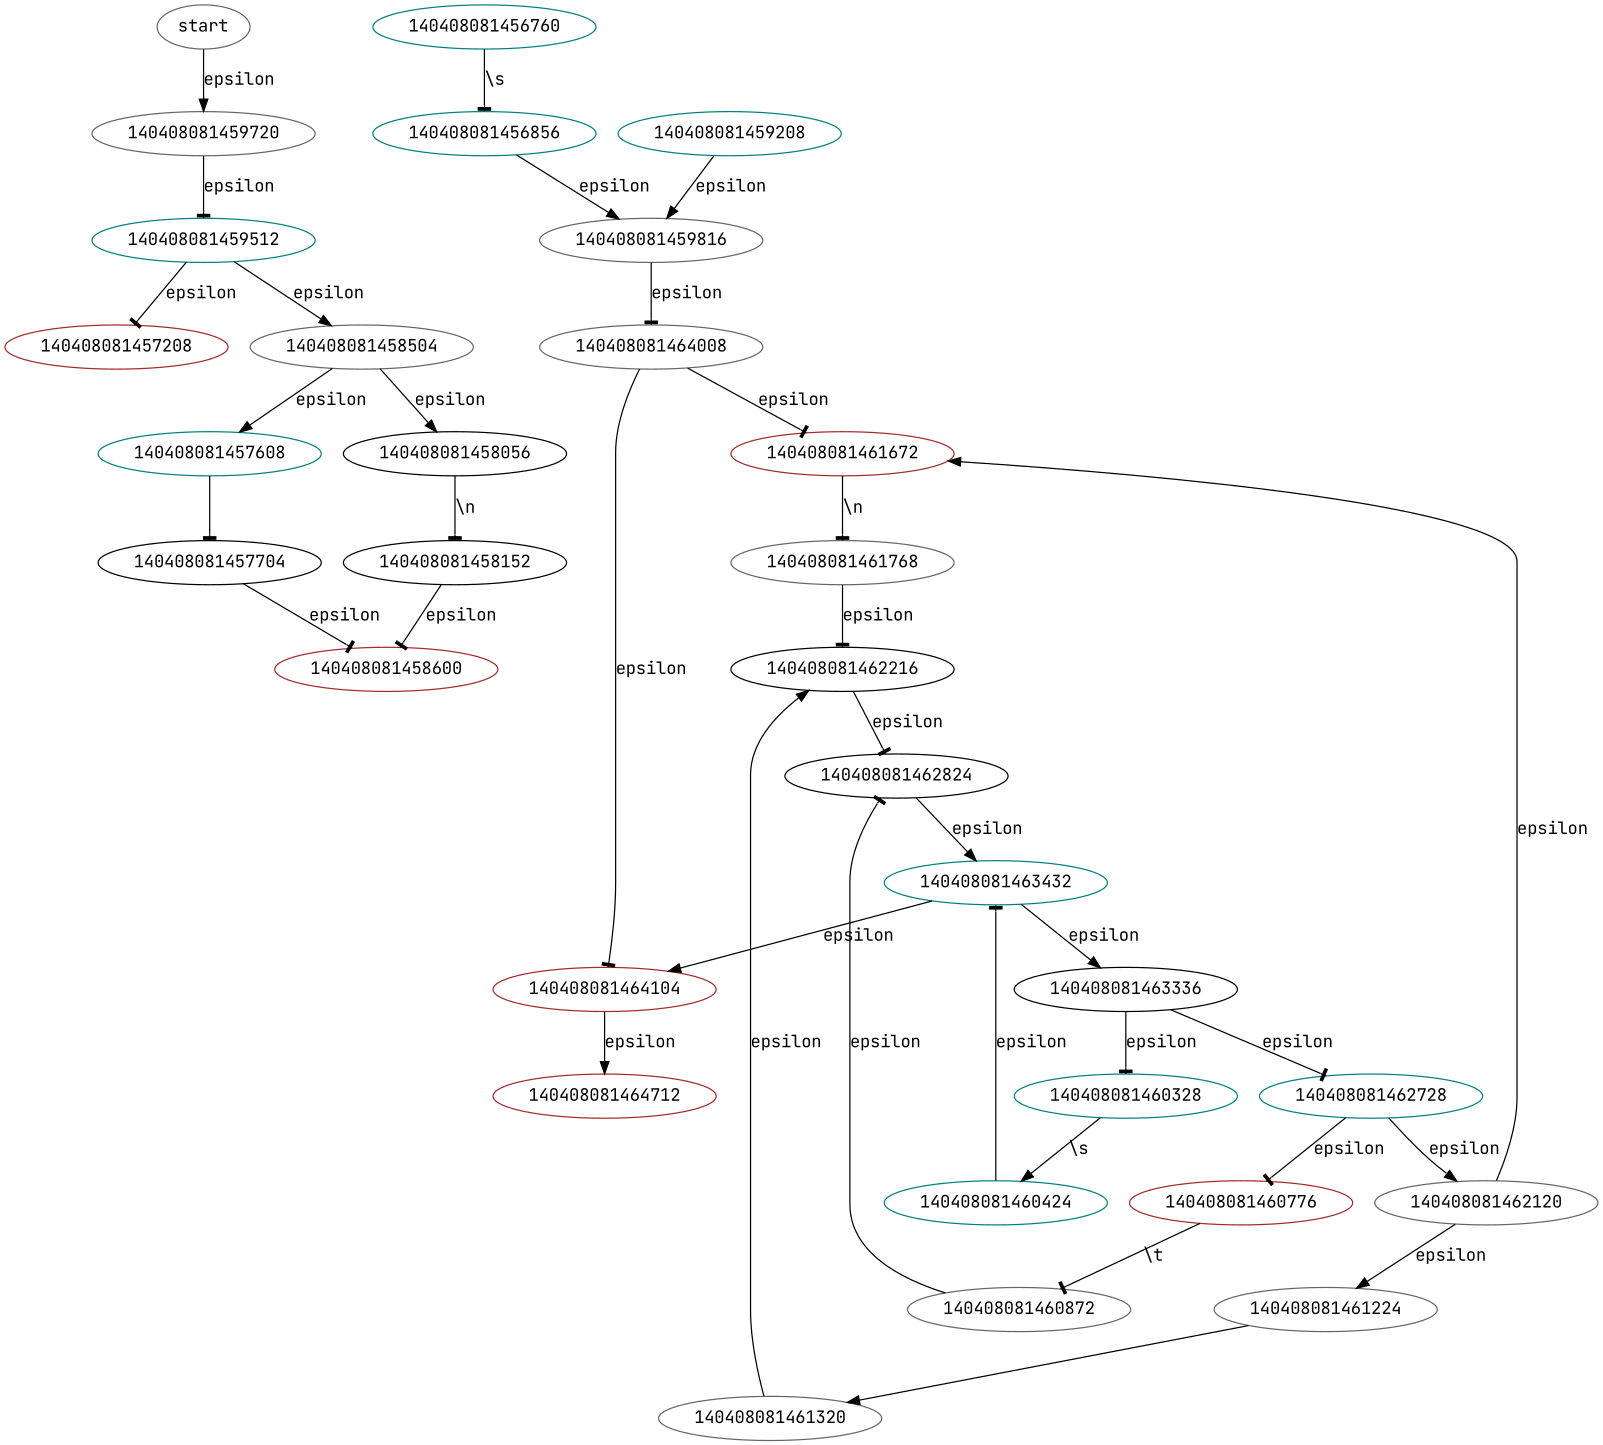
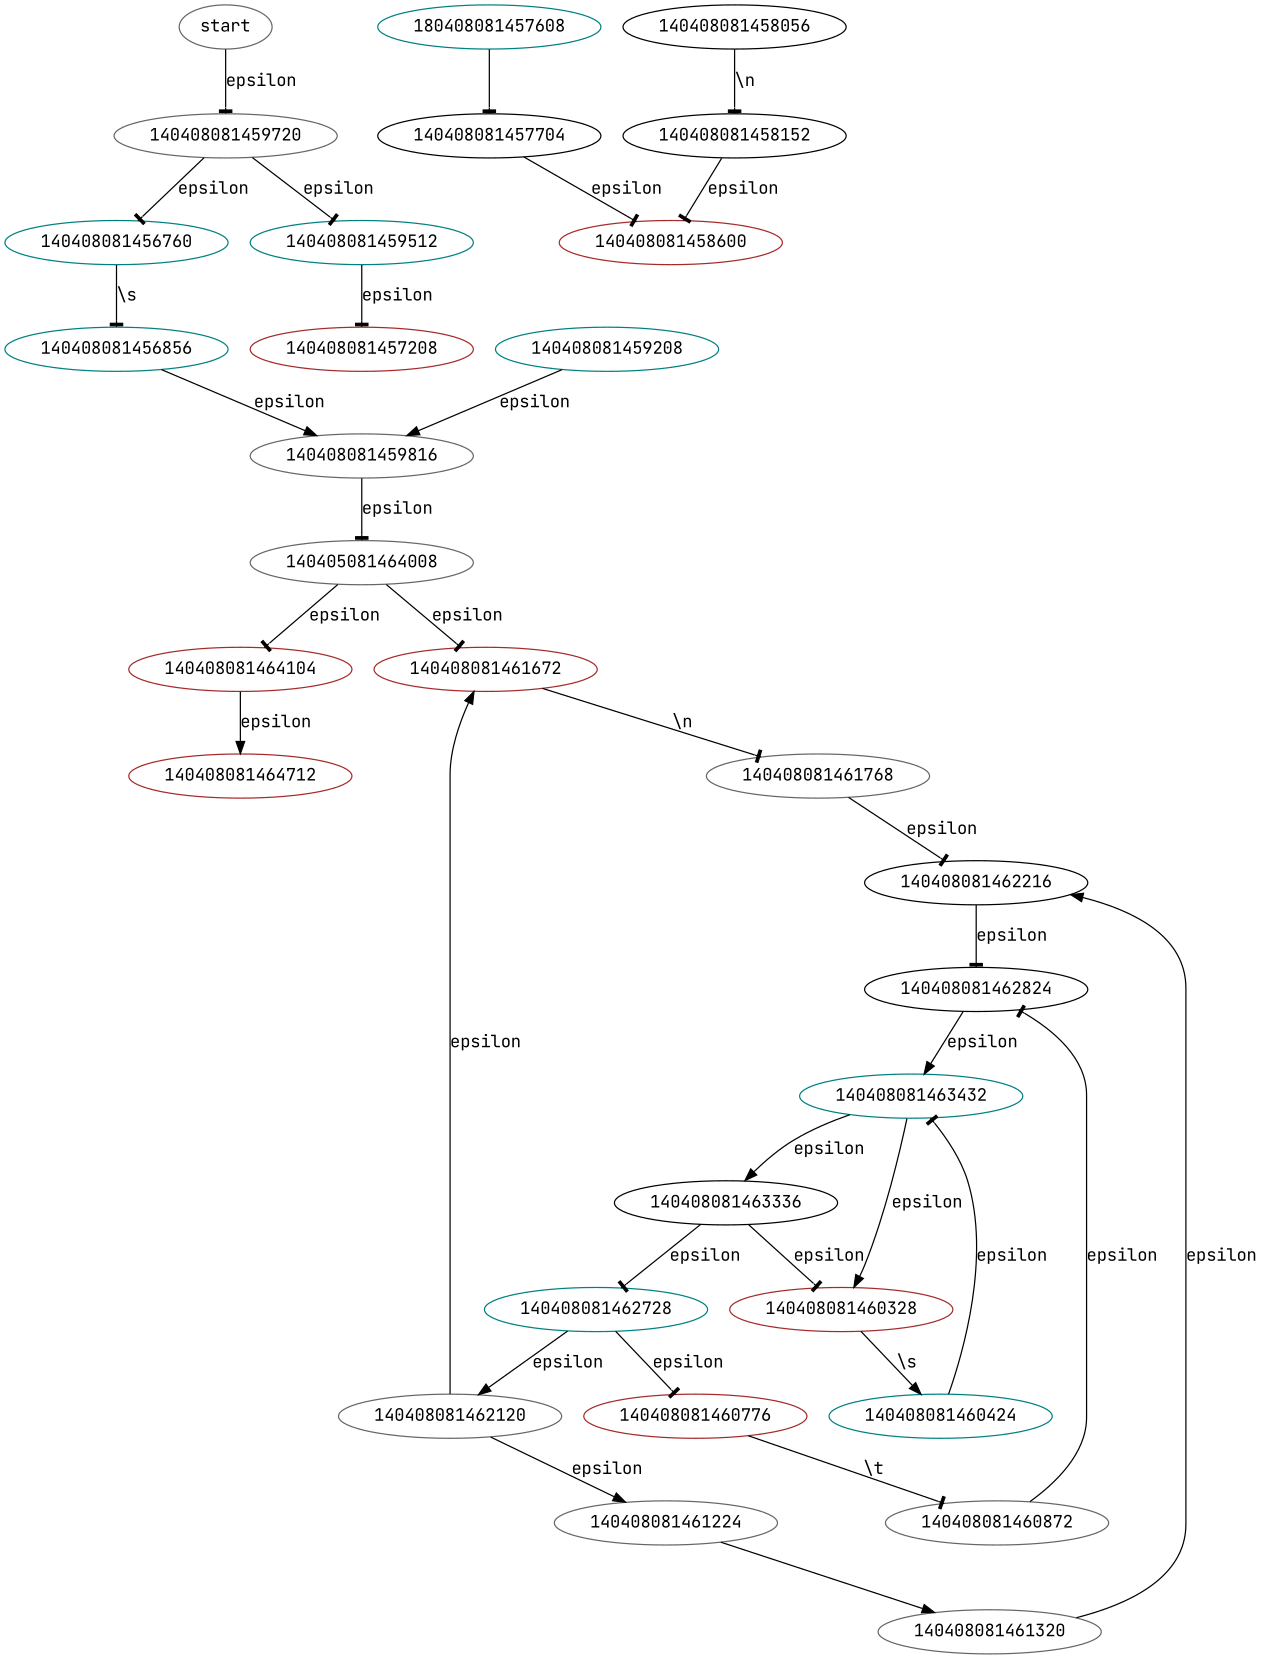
edge "start" -> "140408081459720": arrowhead normal -> tee
edge "140408081459720" -> "140408081456760": added, label "epsilon"
node "140408081458504": removed
node "140408081464008": label "140408081464008" -> "140405081464008"
node "140408081457608": label "140408081457608" -> "180408081457608"
edge "140408081463432" -> "140408081464104": now "140408081463432" -> "140408081460328"
node "140408081460328": color teal -> brown
